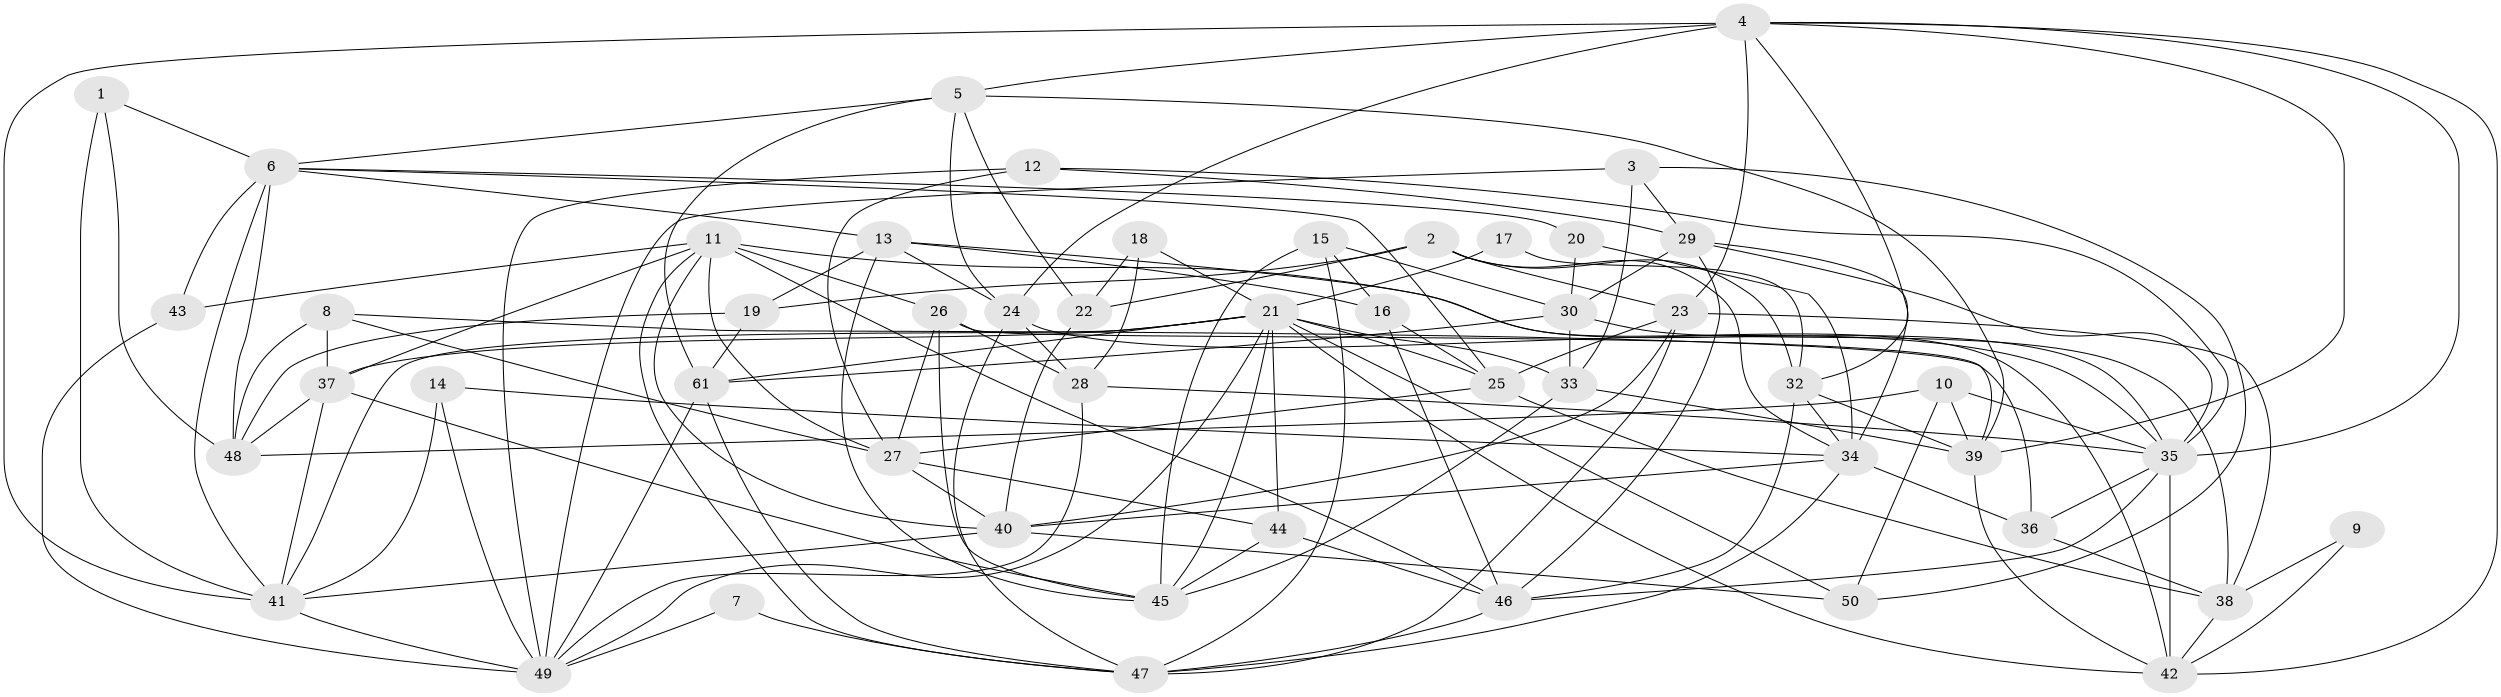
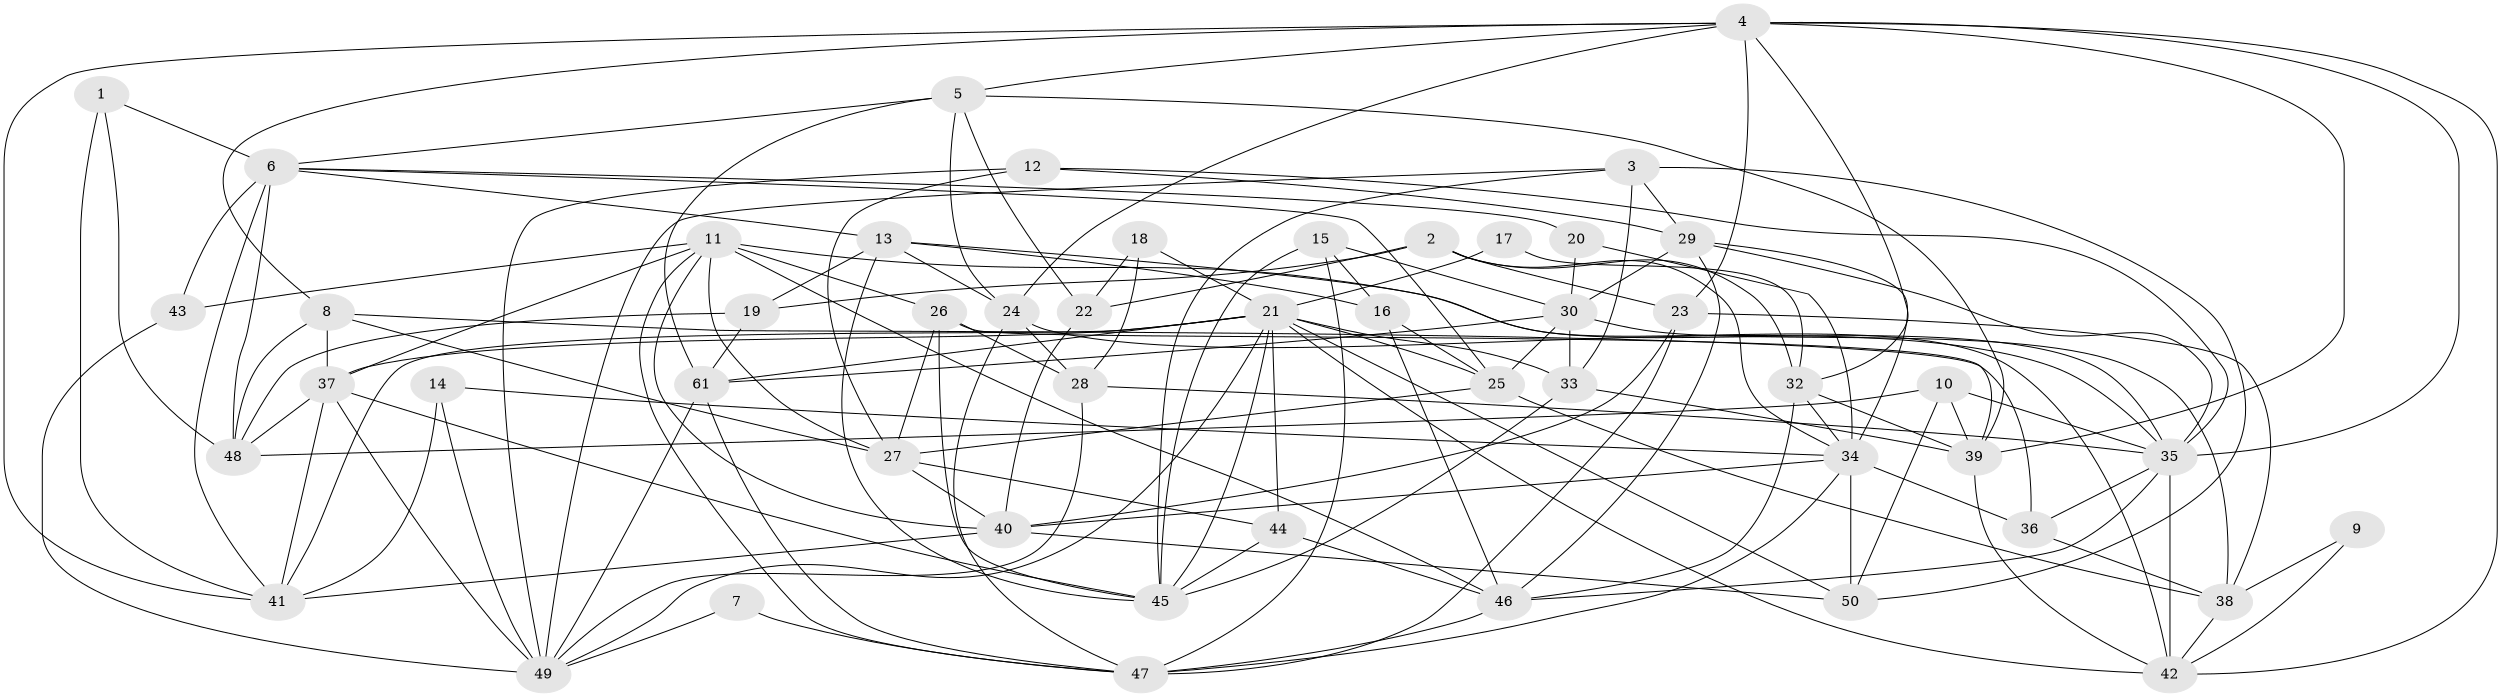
edge "4" -- "8": added
edge "3" -- "45": added
edge "23" -- "25": now "30" -- "25"
edge "34" -- "50": added
edge "41" -- "49": now "37" -- "49"
